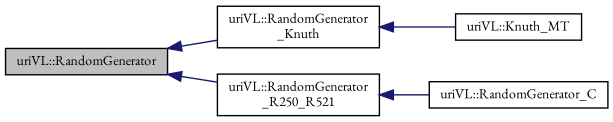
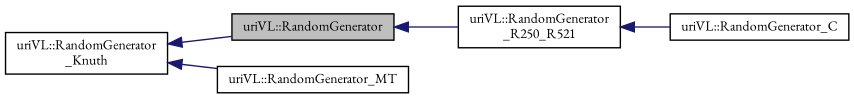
node "uriVL::Knuth_MT": label "uriVL::Knuth_MT" -> "uriVL::RandomGenerator_MT"
edge "uriVL::RandomGenerator _Knuth" -> "uriVL::RandomGenerator": reversed
